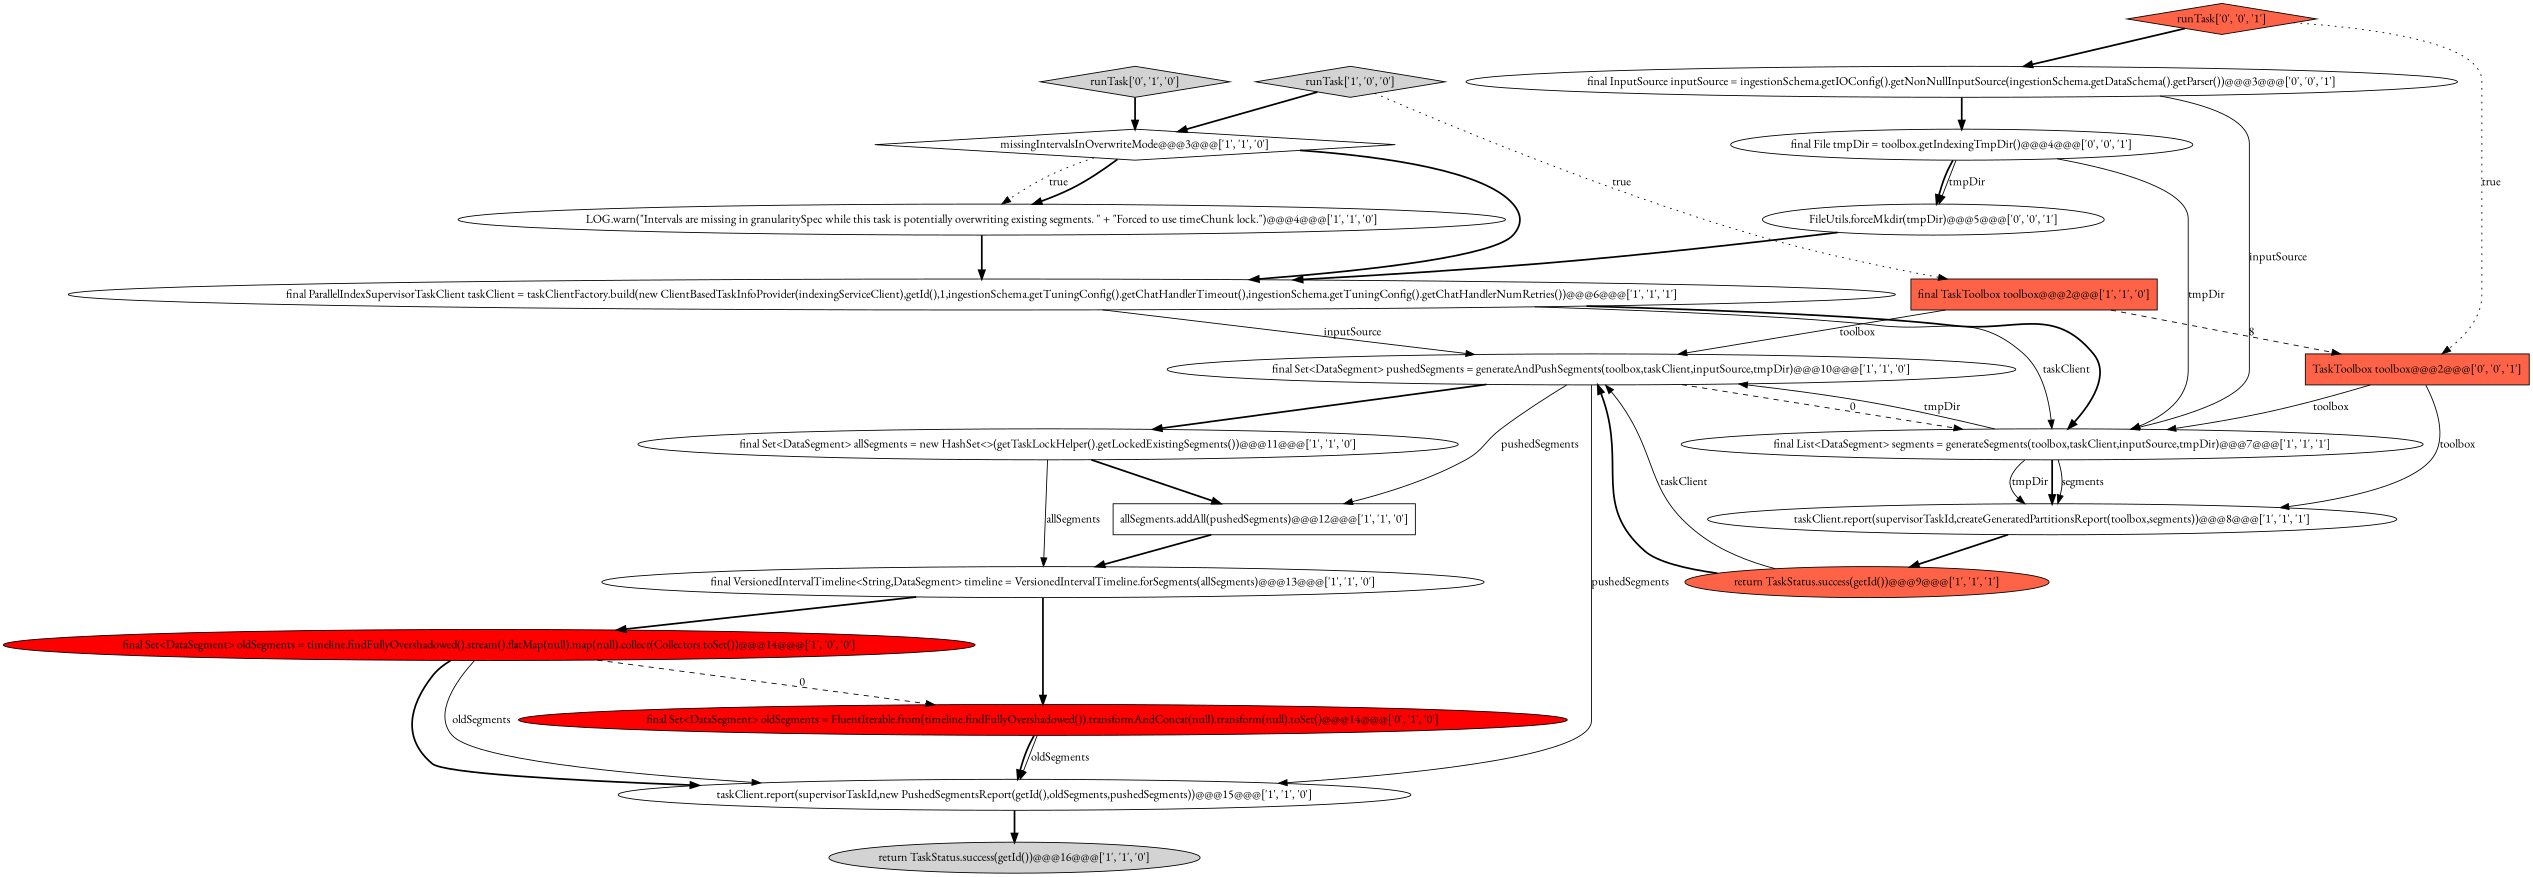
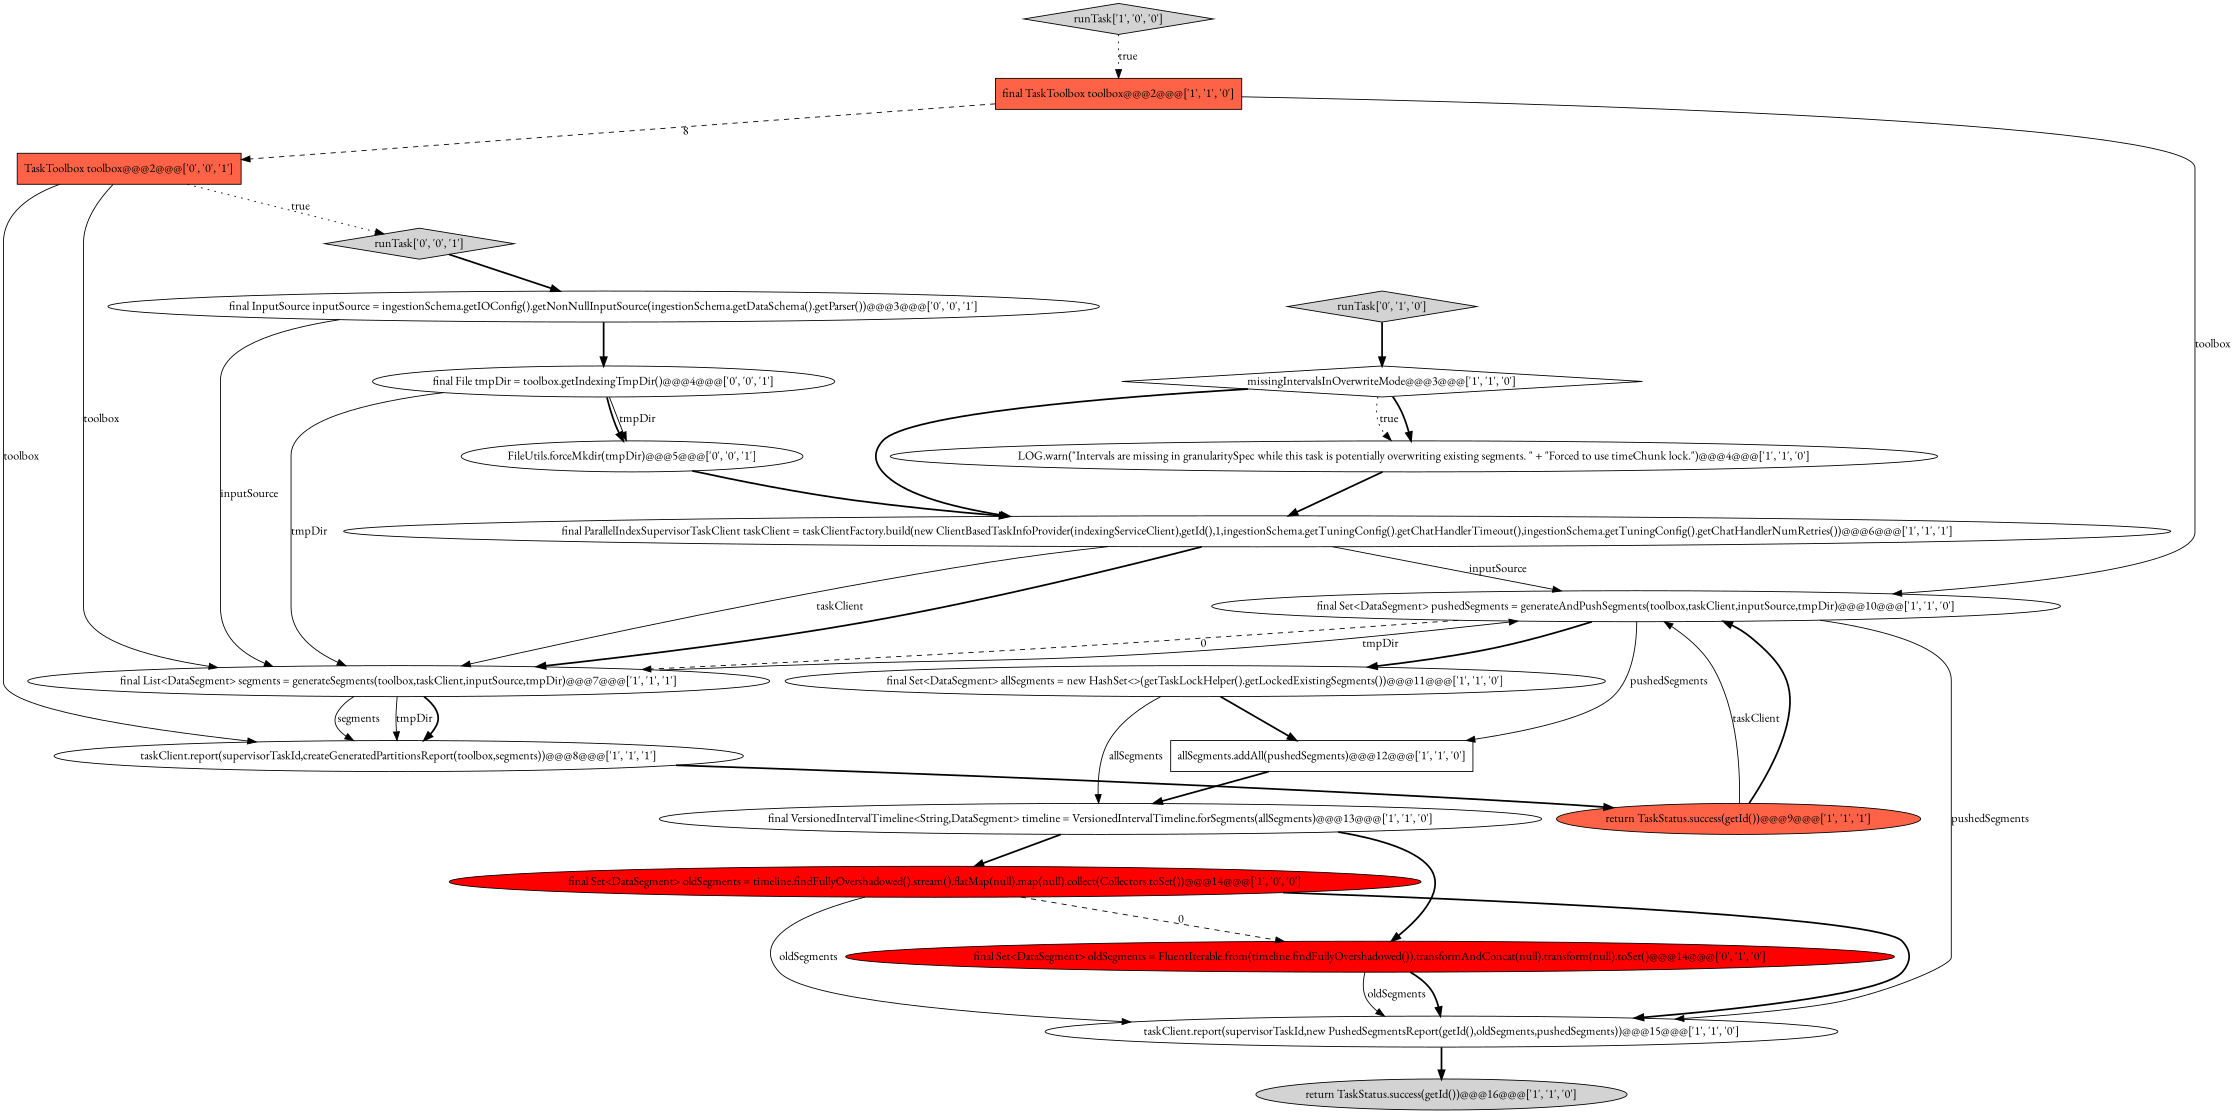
node "runTask['0', '0', '1']": fillcolor tomato -> lightgray
edge "runTask['1', '0', '0']" -> "missingIntervalsInOverwriteMode@@@3@@@['1', '1', '0']": removed
edge "runTask['0', '0', '1']" -> "TaskToolbox toolbox@@@2@@@['0', '0', '1']": reversed
